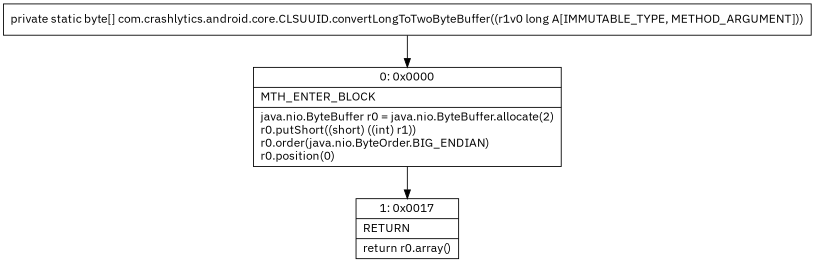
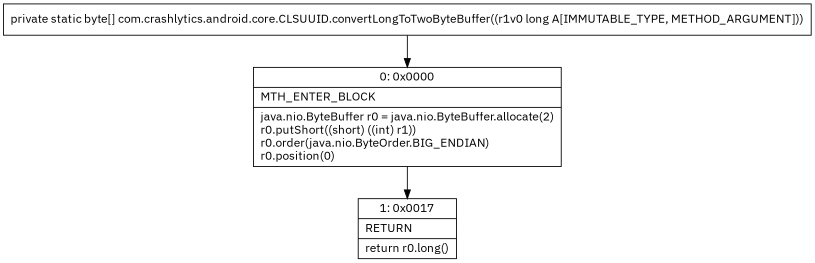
node "1: 0x0017": text "return r0.array()" -> "return r0.long()"
